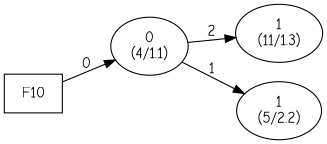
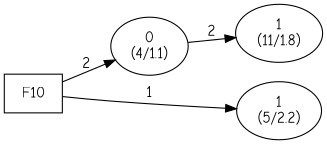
node "1 (11/1.3)": label "1 (11/1.3)" -> "1 (11/1.8)"
edge "F10" -> "0 (4/1.1)": label "0" -> "2"
edge "0 (4/1.1)" -> "1 (5/2.2)": now "F10" -> "1 (5/2.2)"
